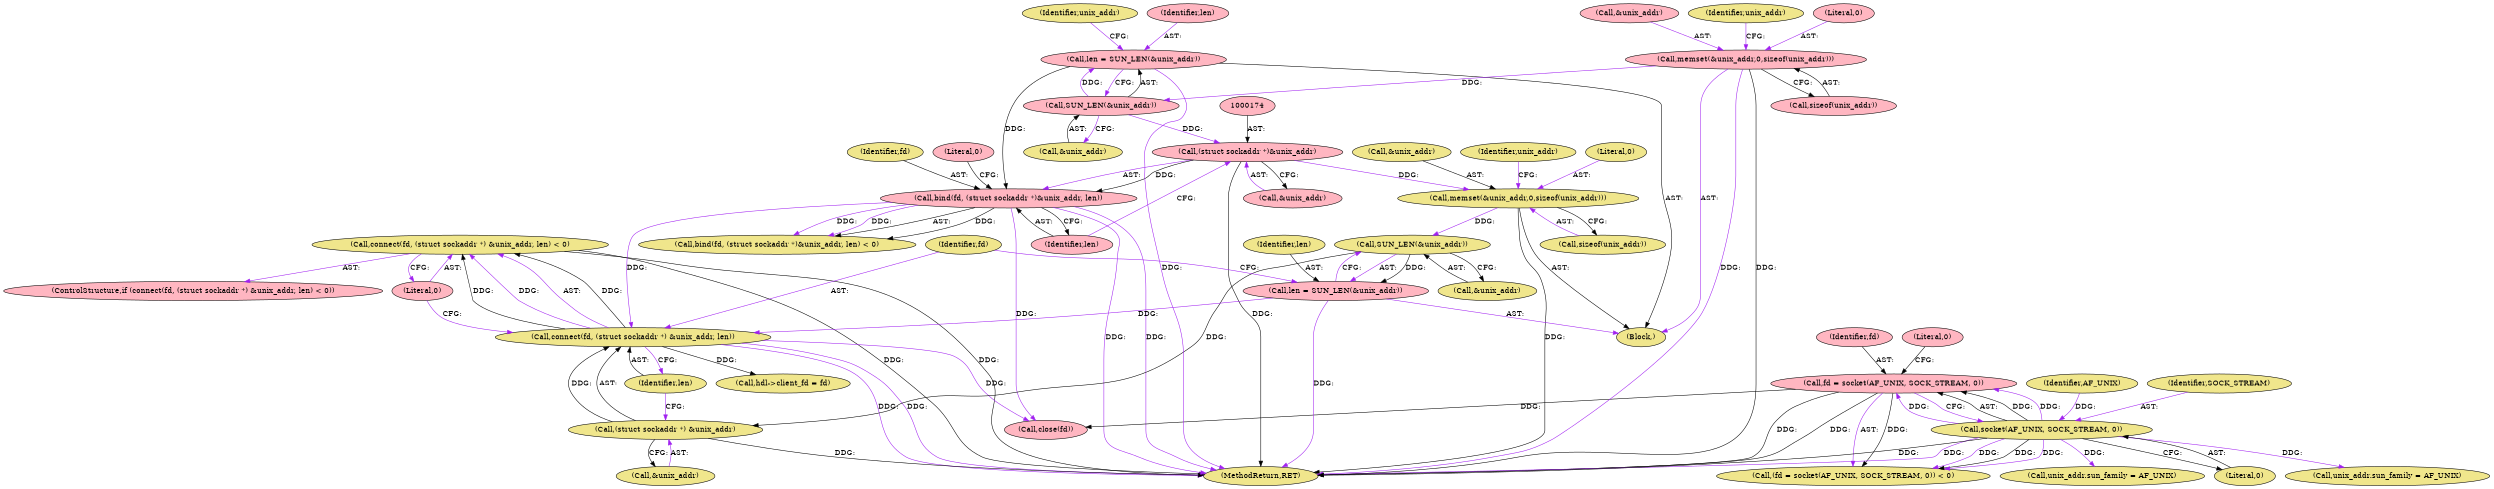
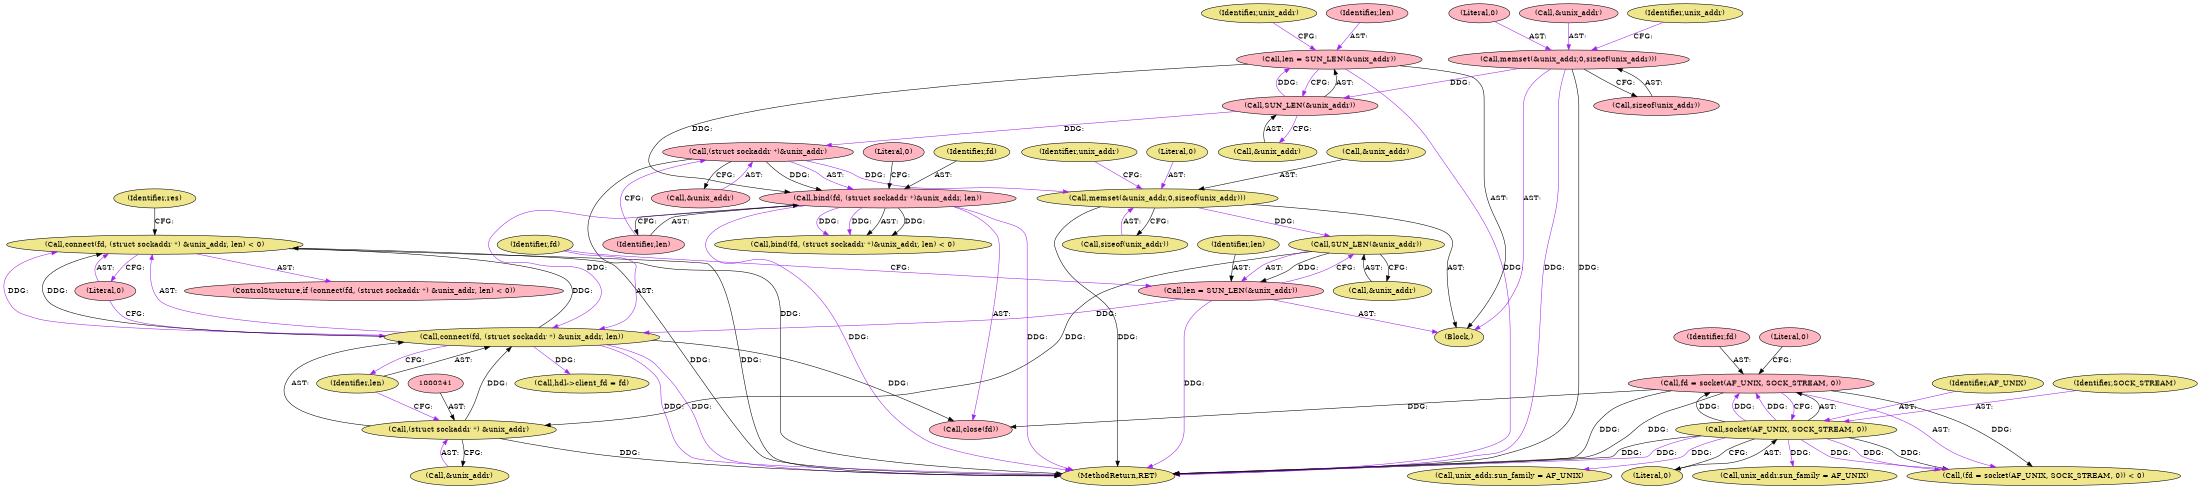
node "1000174": removed
node "(Identifier,res)": added
edge "(Call,bind(fd, (struct sockaddr *)&unix_addr, len))" -> "(Call,close(fd))": label "DDG: " -> "AST: "
edge "(Call,connect(fd, (struct sockaddr *) &unix_addr, len))" -> "(Call,close(fd))": color purple -> black
edge "(Call,connect(fd, (struct sockaddr *) &unix_addr, len))" -> "(Call,hdl->client_fd = fd)": color black -> purple
node "1000241": added
edge "(Identifier,AF_UNIX)" -> "(Call,socket(AF_UNIX, SOCK_STREAM, 0))": label "DDG: " -> "AST: "
